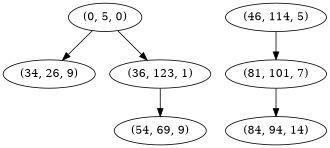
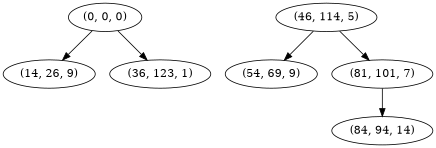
node "(0, 5, 0)": label "(0, 5, 0)" -> "(0, 0, 0)"
node "(34, 26, 9)": label "(34, 26, 9)" -> "(14, 26, 9)"
edge "(36, 123, 1)" -> "(54, 69, 9)": now "(46, 114, 5)" -> "(54, 69, 9)"
